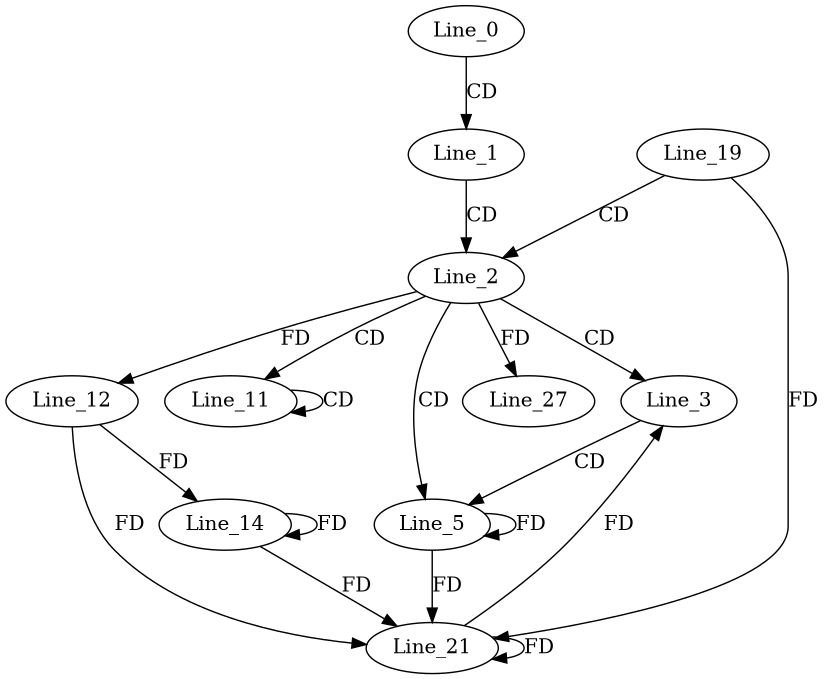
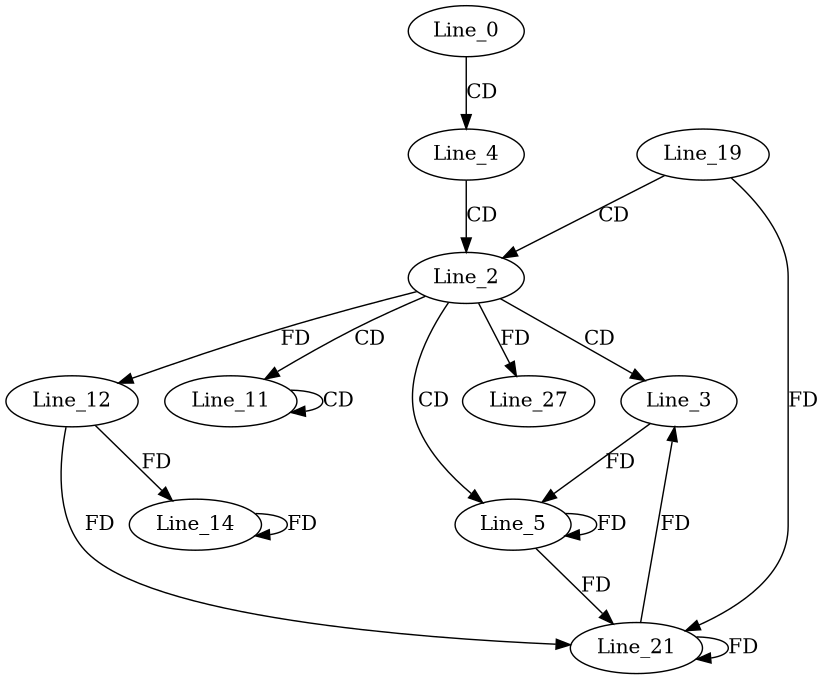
node "Line_1": label "Line_1" -> "Line_4"
edge "Line_3" -> "Line_5": label "CD" -> "FD"
edge "Line_14" -> "Line_21": removed, label "FD"
